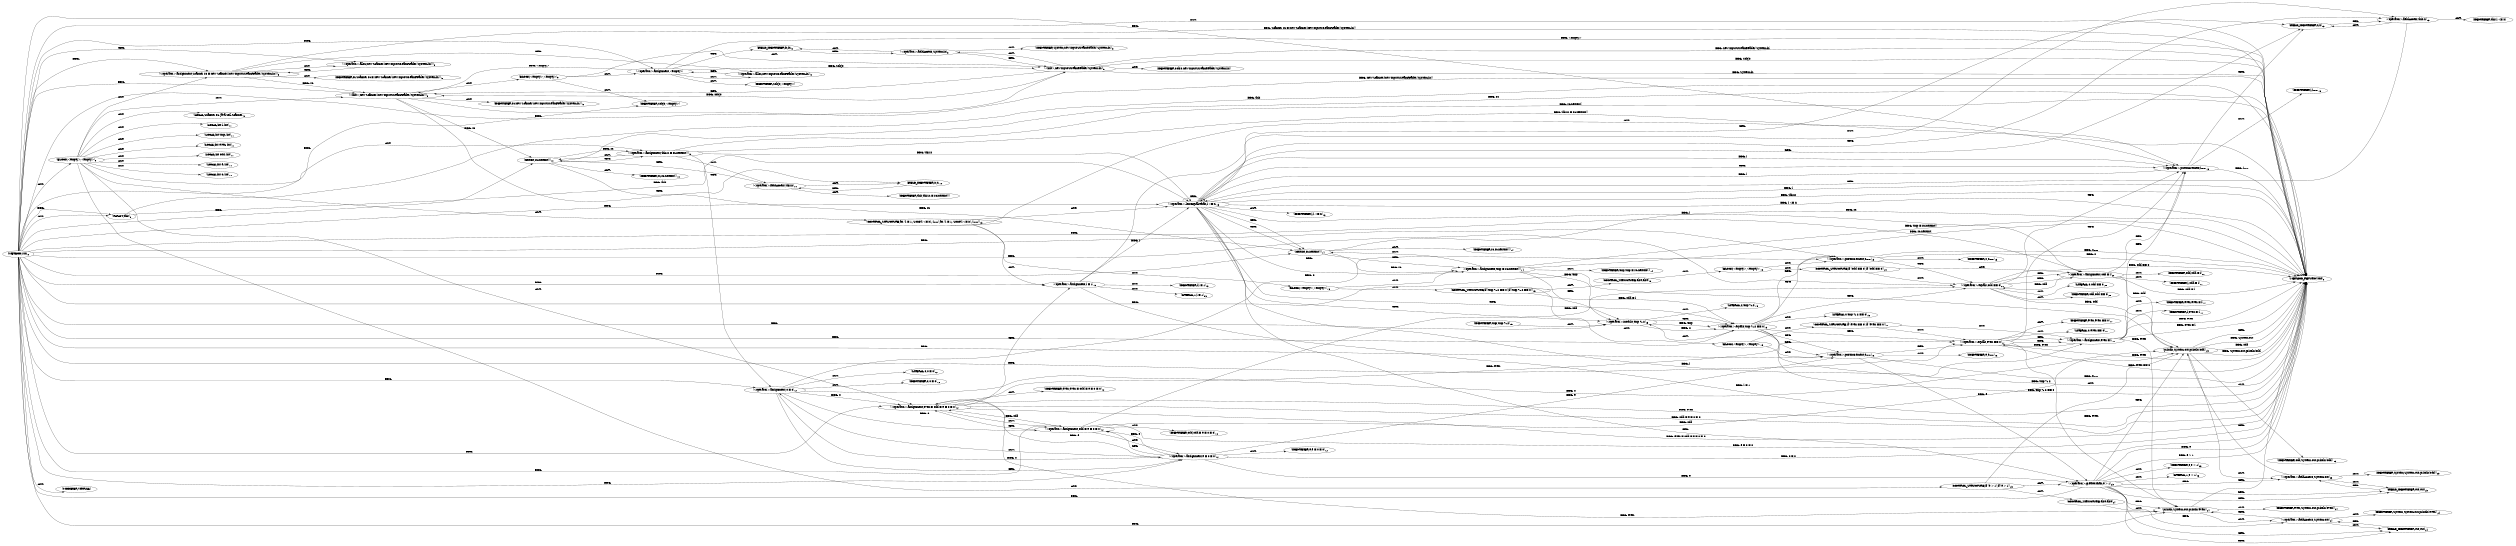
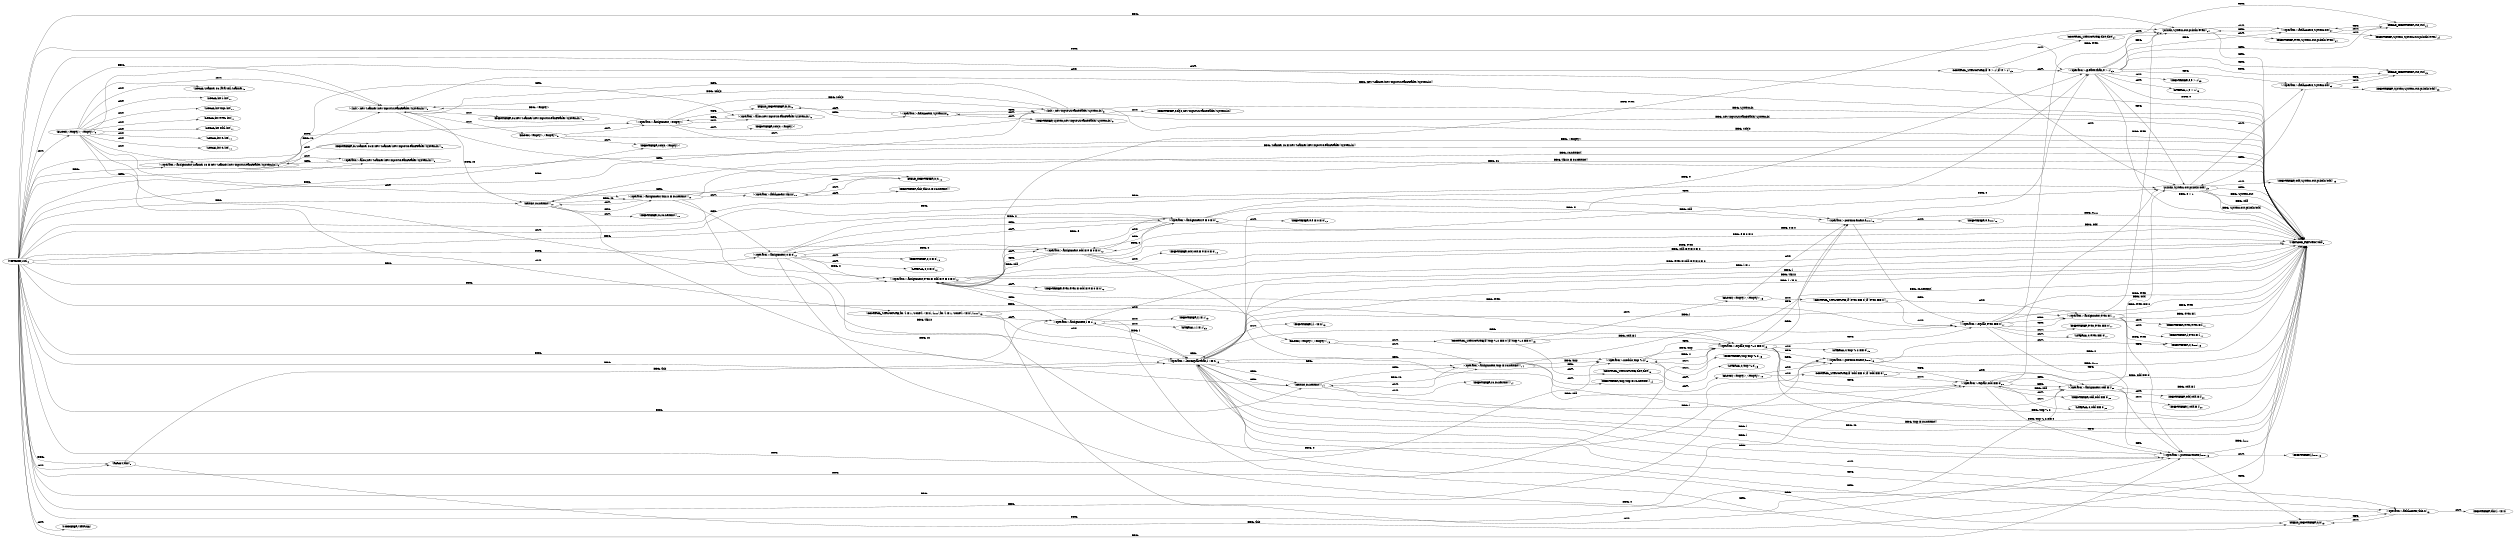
edge "(IDENTIFIER,tmp,tmp % 2)" -> "(<operator>.modulo,tmp % 2)": reversed
edge "(<operator>.assignment,even = i)" -> "(<operator>.equals,even == 0)": now "(<operator>.assignment,even = i)" -> "(IDENTIFIER,o,o++)"
edge "(<operator>.assignment,o = 0)" -> "(println,System.out.println(odd))": now "(<operator>.assignment,o = 0)" -> "(METHOD_RETURN,void)"
edge "(<operator>.greaterThan,e > 1)" -> "(METHOD,run)": reversed
